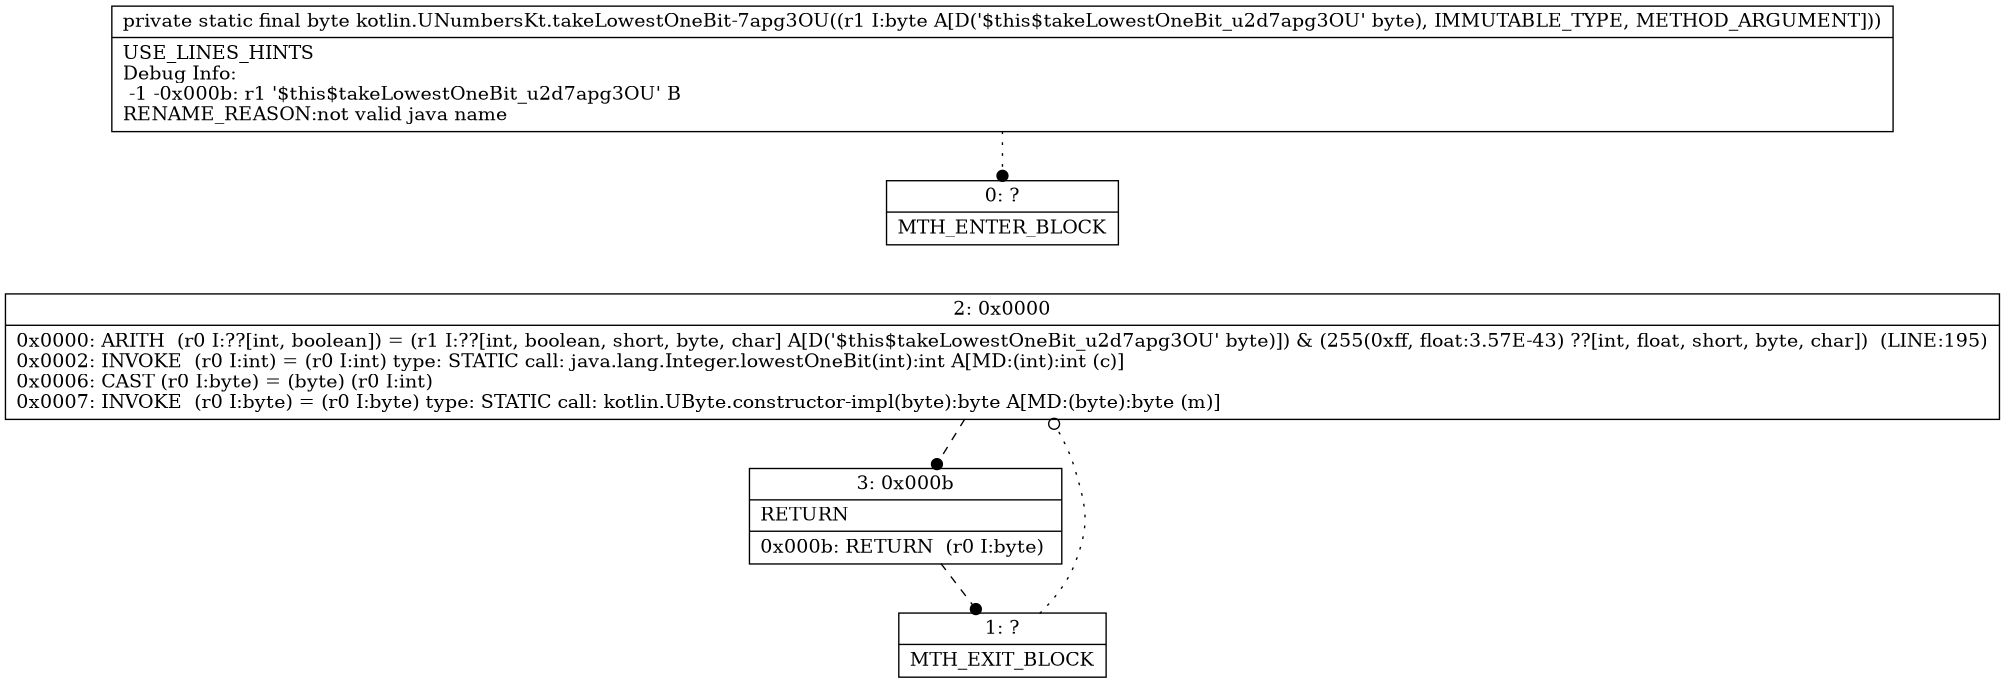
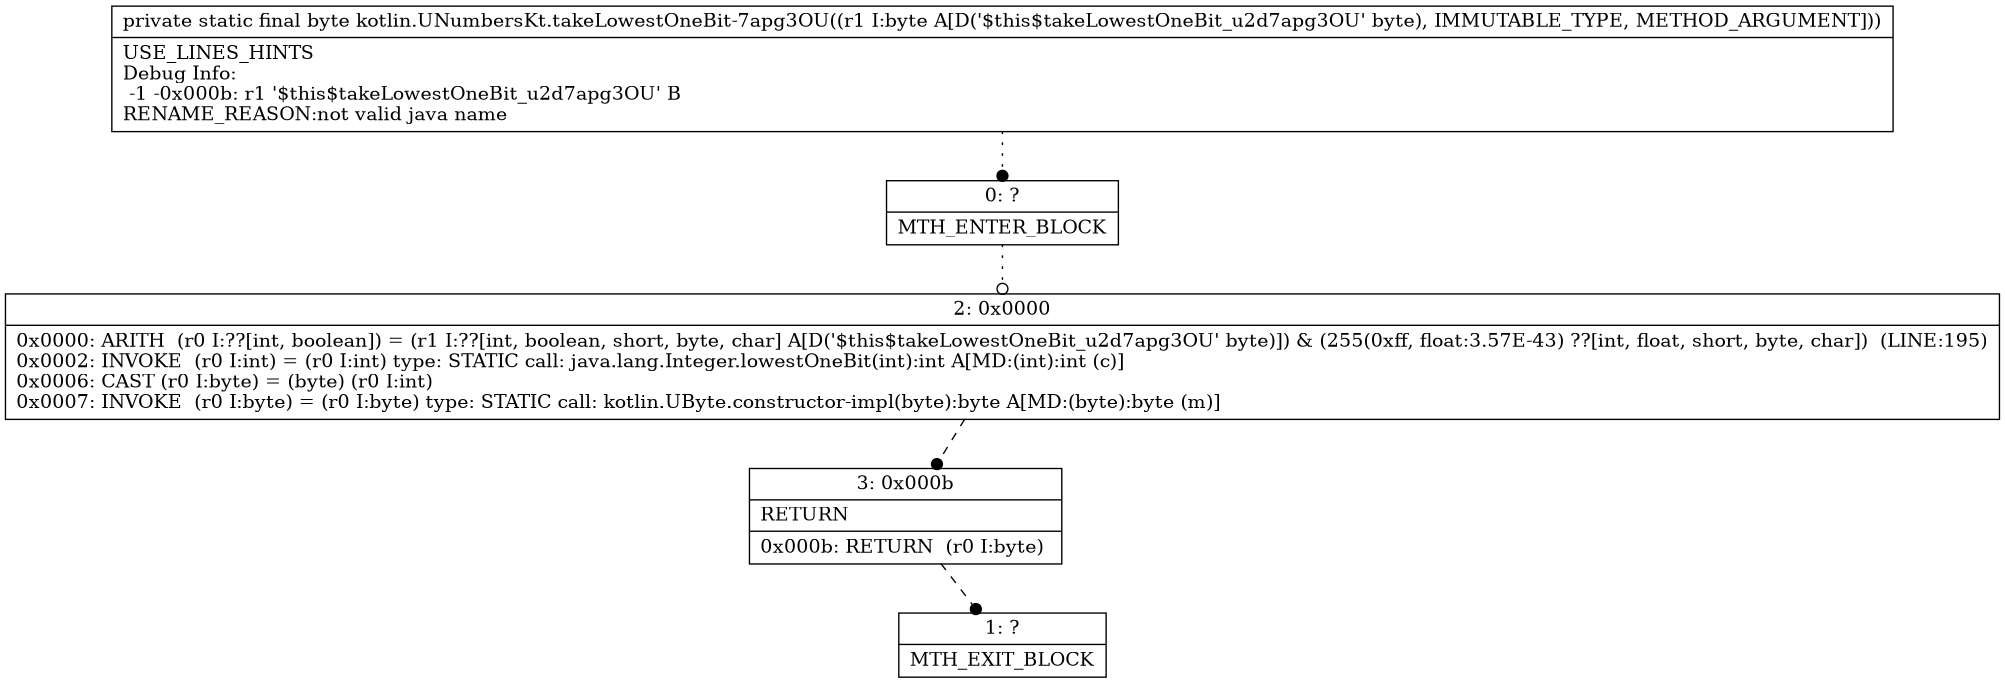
edge "1: ?" -> "2: 0x0000": now "0: ?" -> "2: 0x0000"
